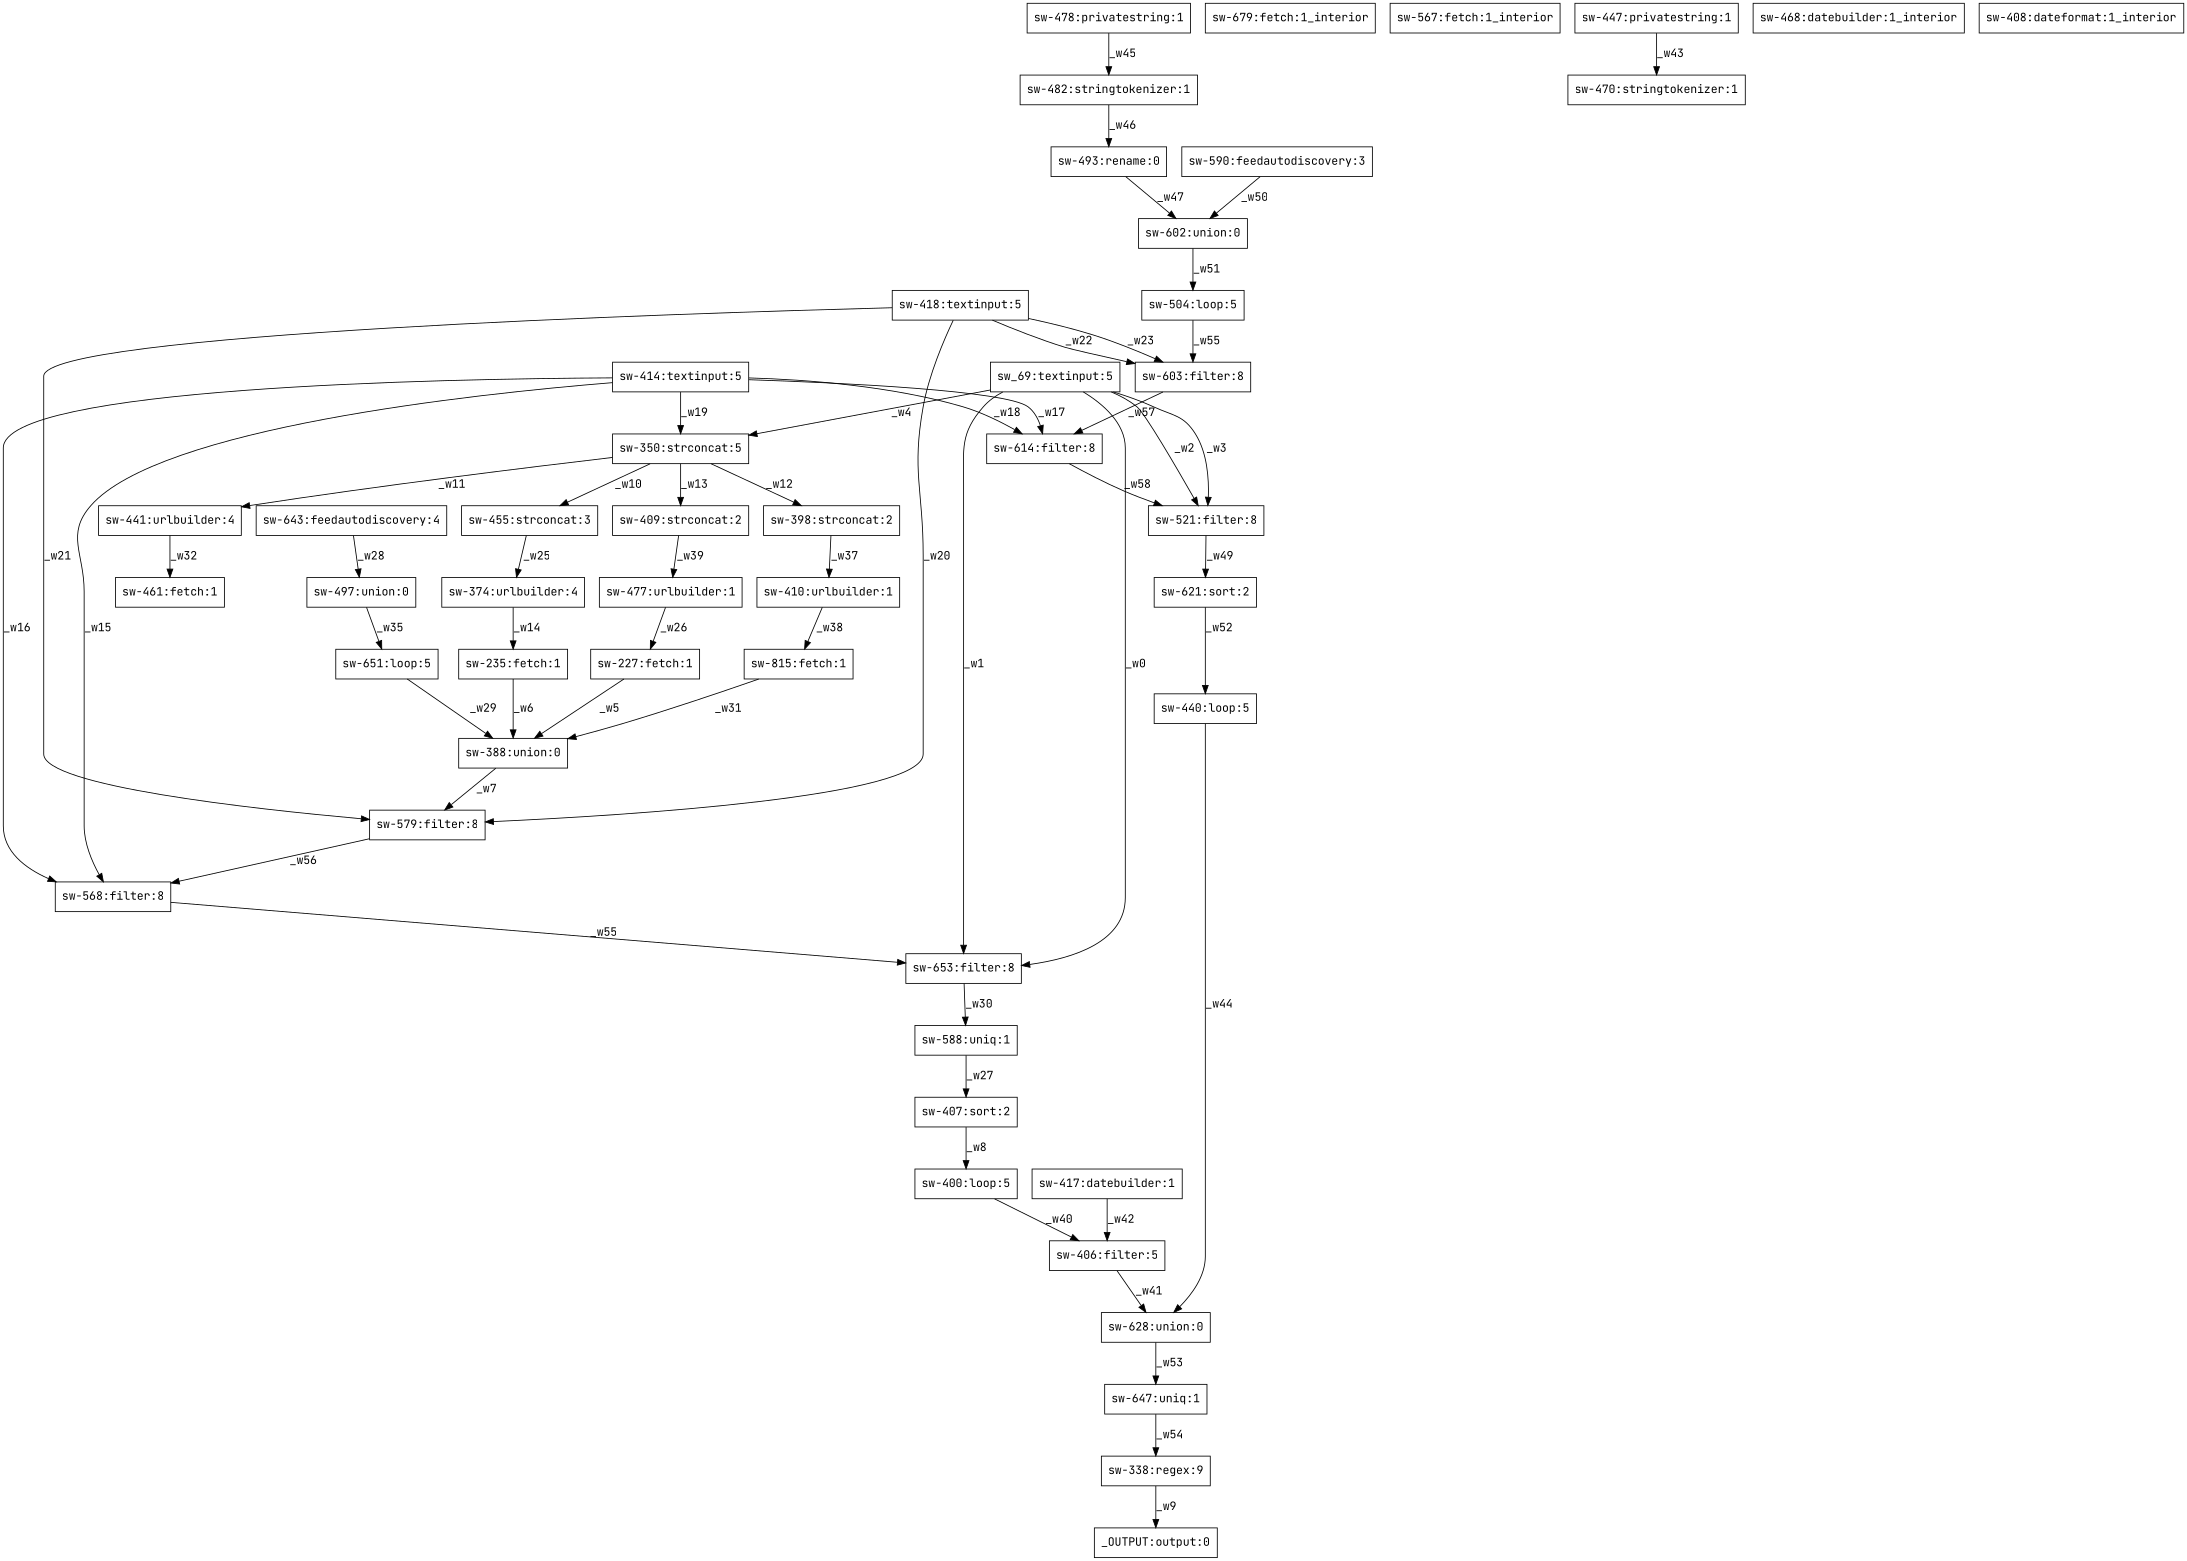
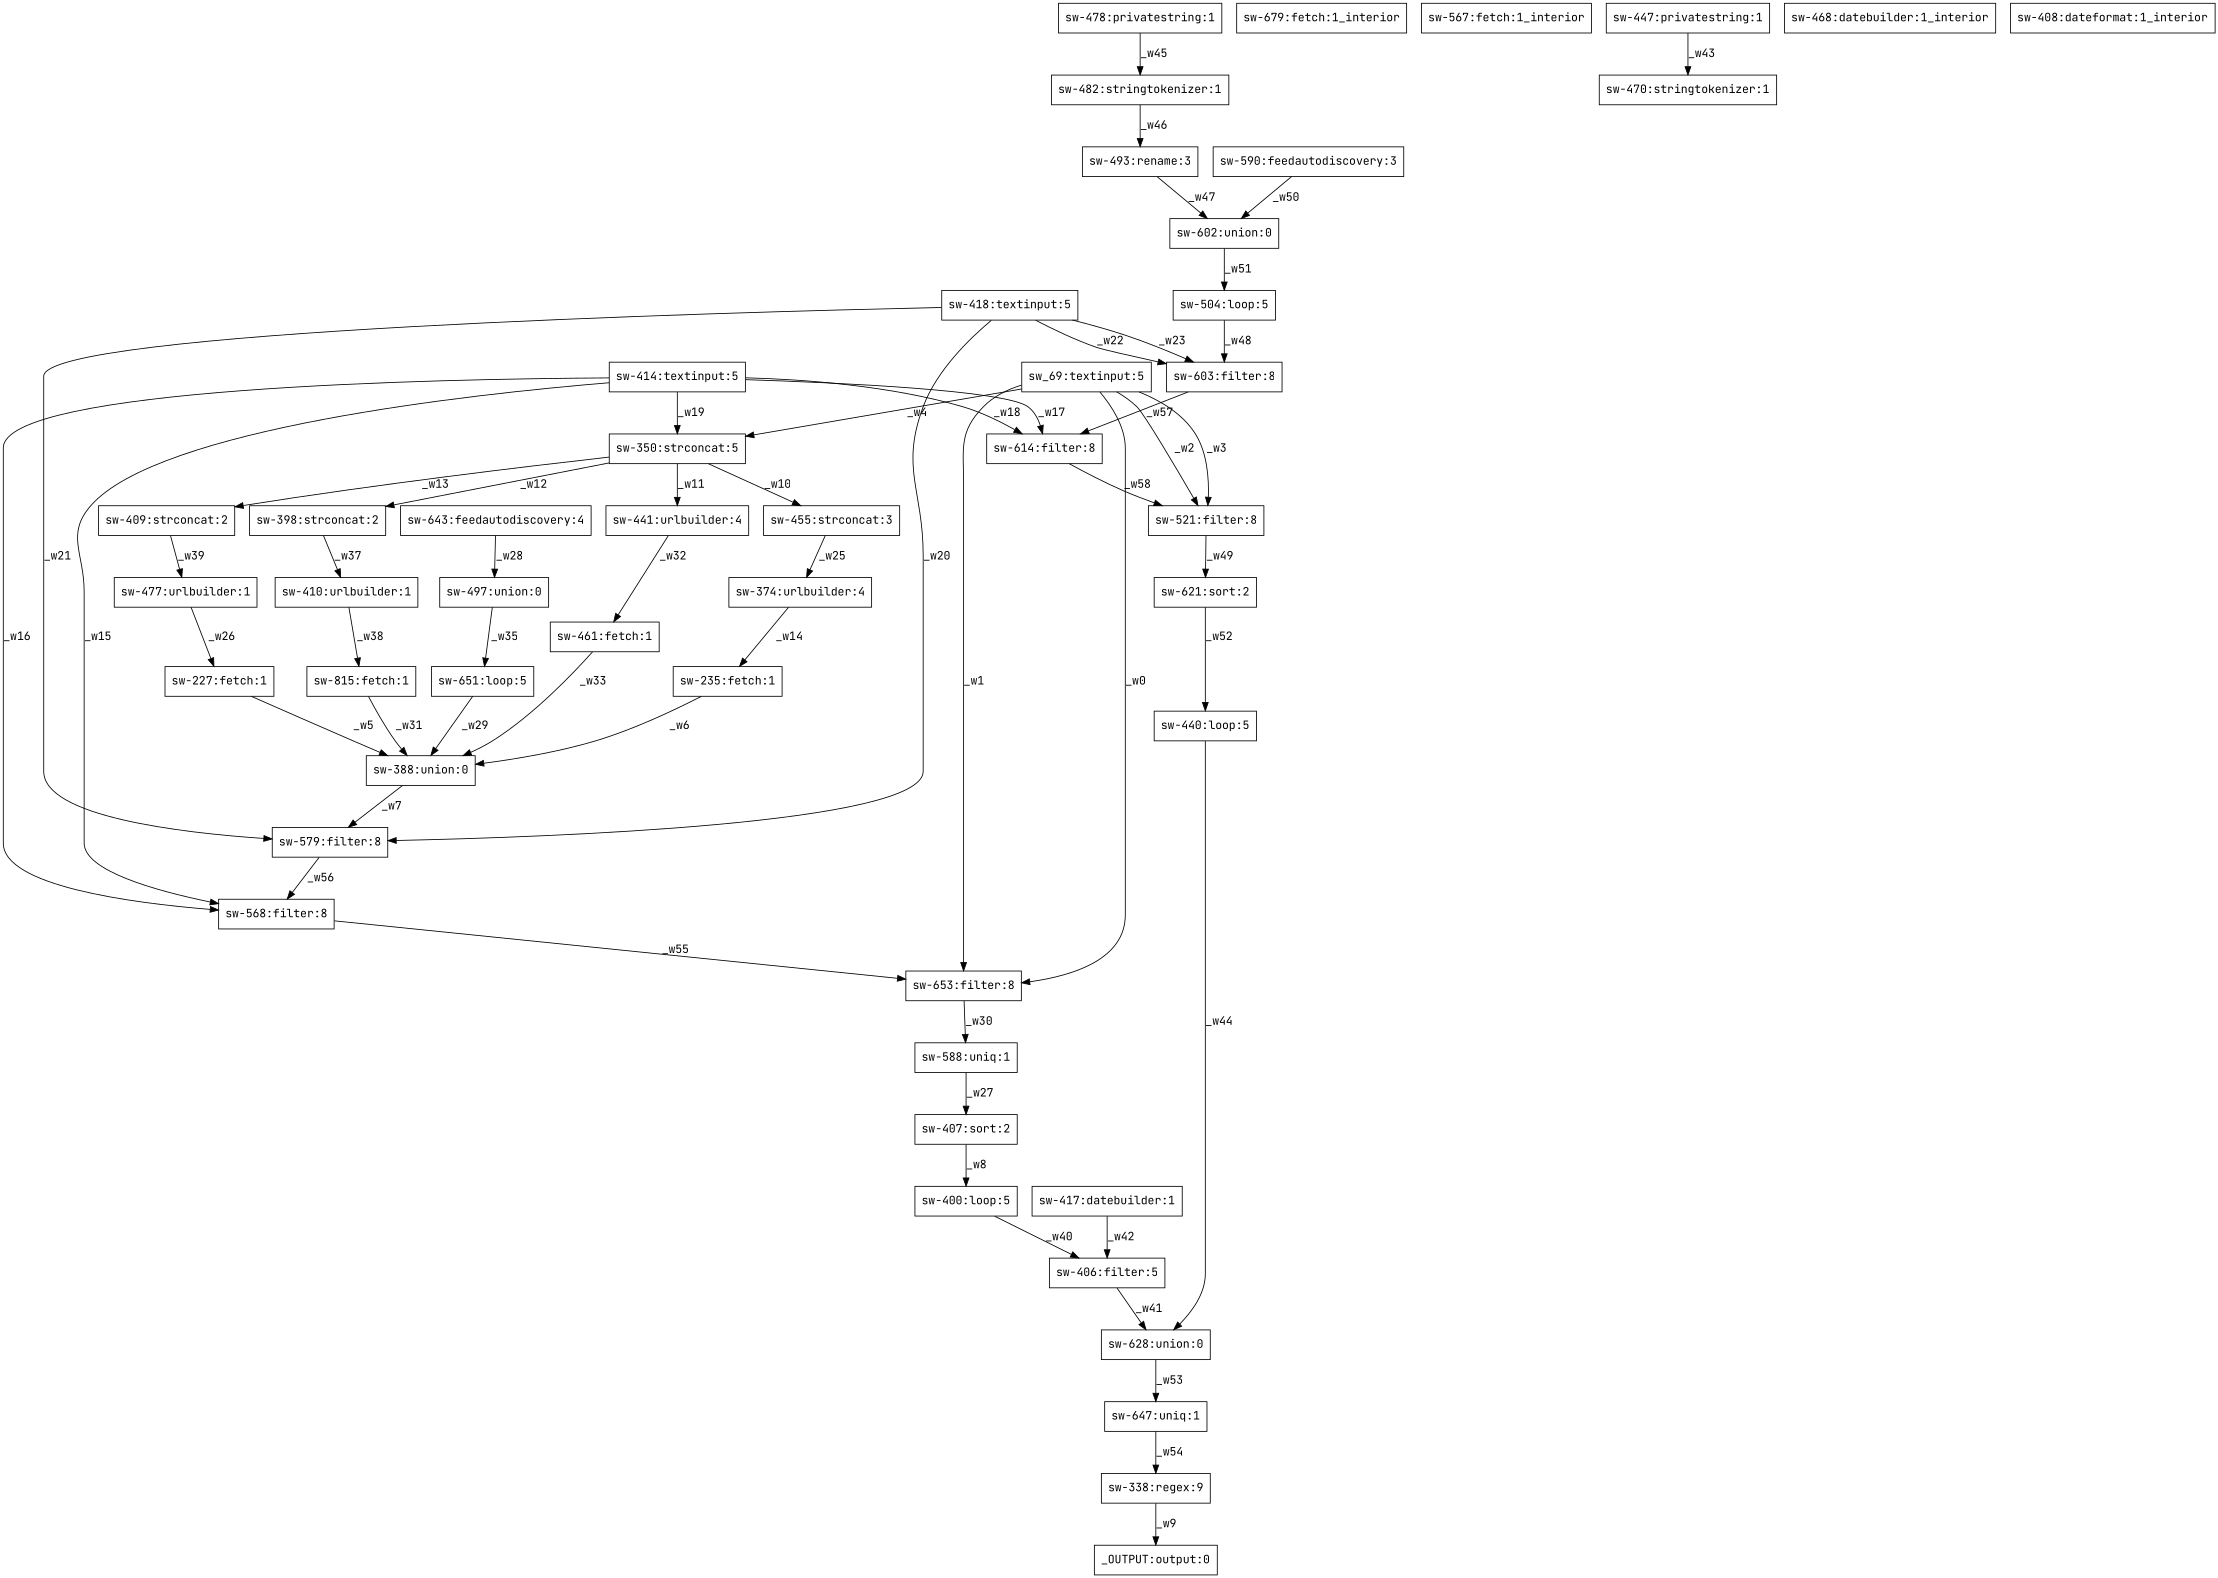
node "sw-493:rename:0": label "sw-493:rename:0" -> "sw-493:rename:3"
edge "sw-504:loop:5" -> "sw-603:filter:8": label "_w55" -> "_w48"
edge "sw-461:fetch:1" -> "sw-388:union:0": added, label "_w33"
